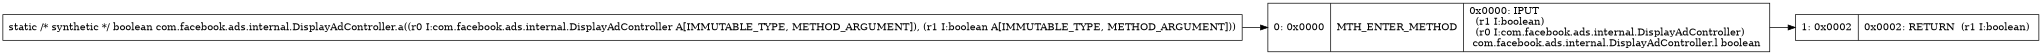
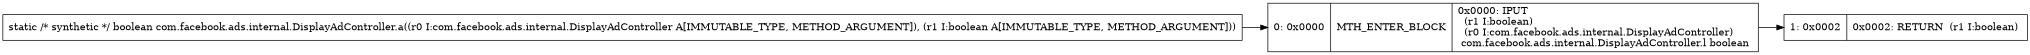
node "0: 0x0000": text "MTH_ENTER_METHOD" -> "MTH_ENTER_BLOCK"
